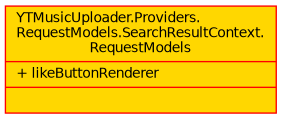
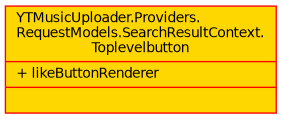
node "YTMusicUploader.Providers.": text "RequestModels" -> "Toplevelbutton"
